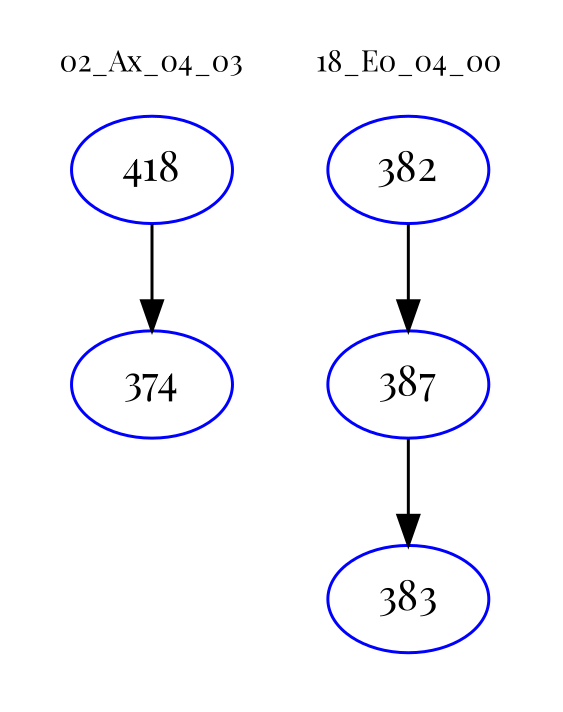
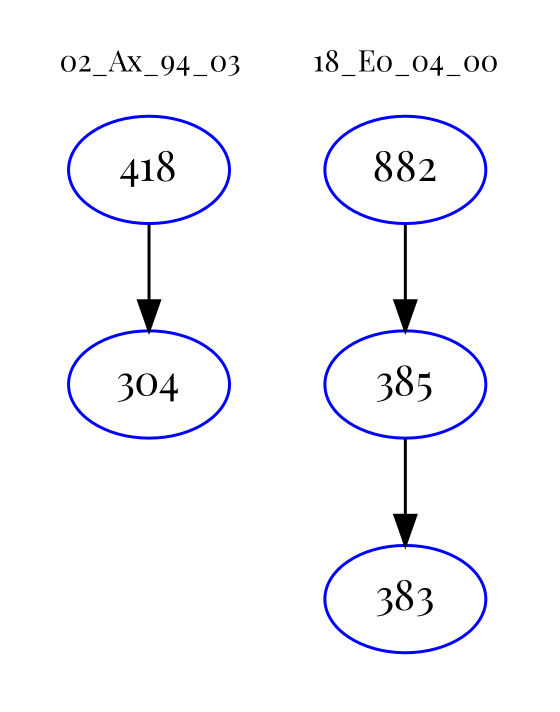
cluster "02_Ax_04_03": label "02_Ax_04_03" -> "02_Ax_94_03"
node "382": label "382" -> "882"
node "374": label "374" -> "304"
node "387": label "387" -> "385"
